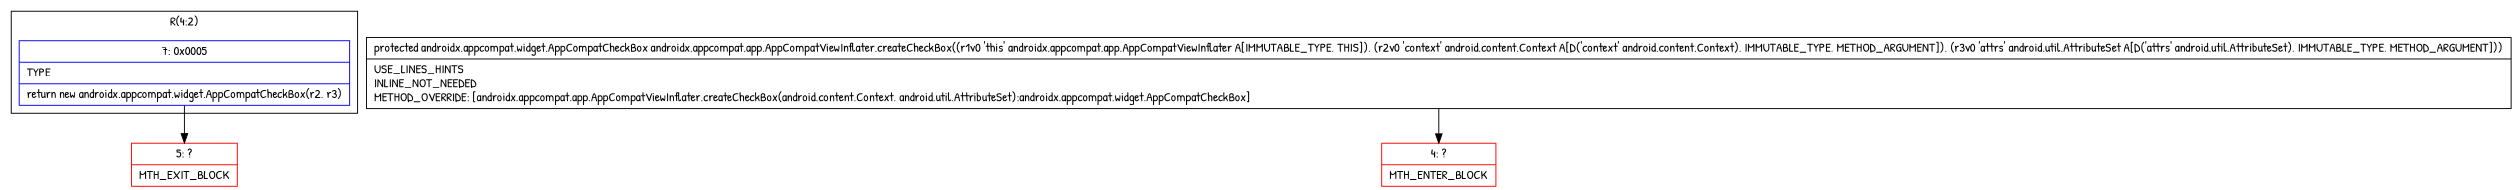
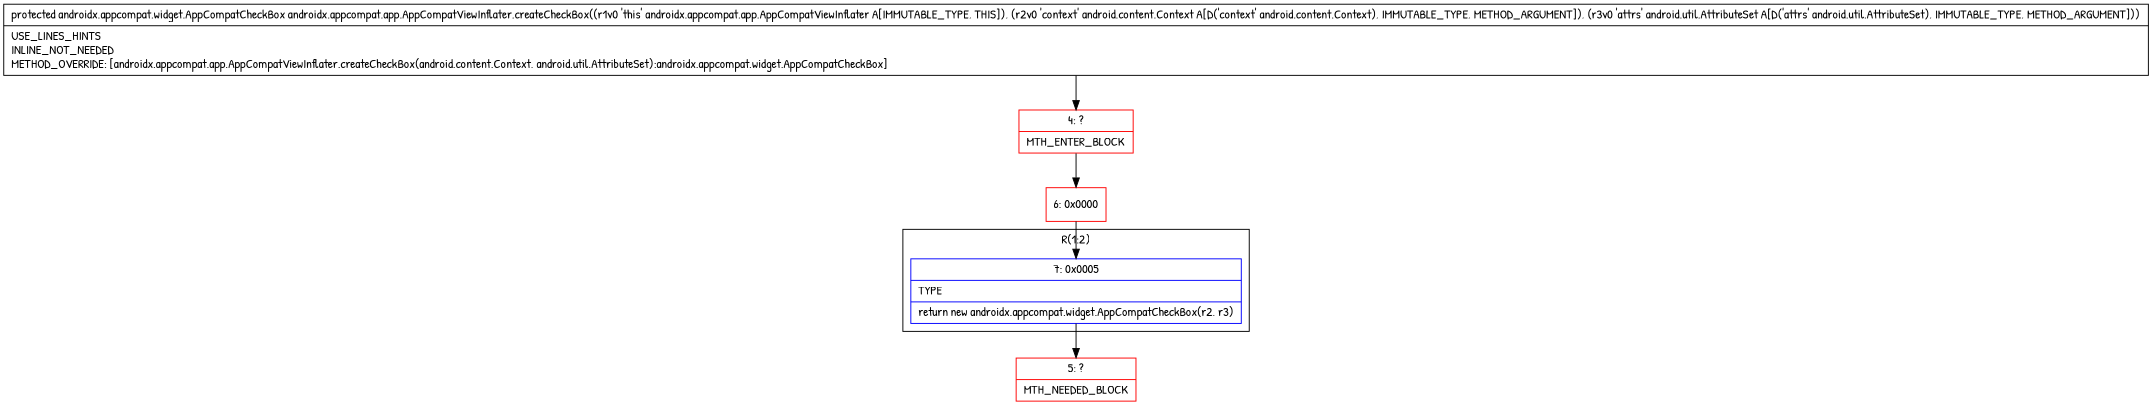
cluster "R(4:2)": label "R(4:2)" -> "R(1:2)"
node "5: ?": text "MTH_EXIT_BLOCK" -> "MTH_NEEDED_BLOCK"
node "6: 0x0000": added
